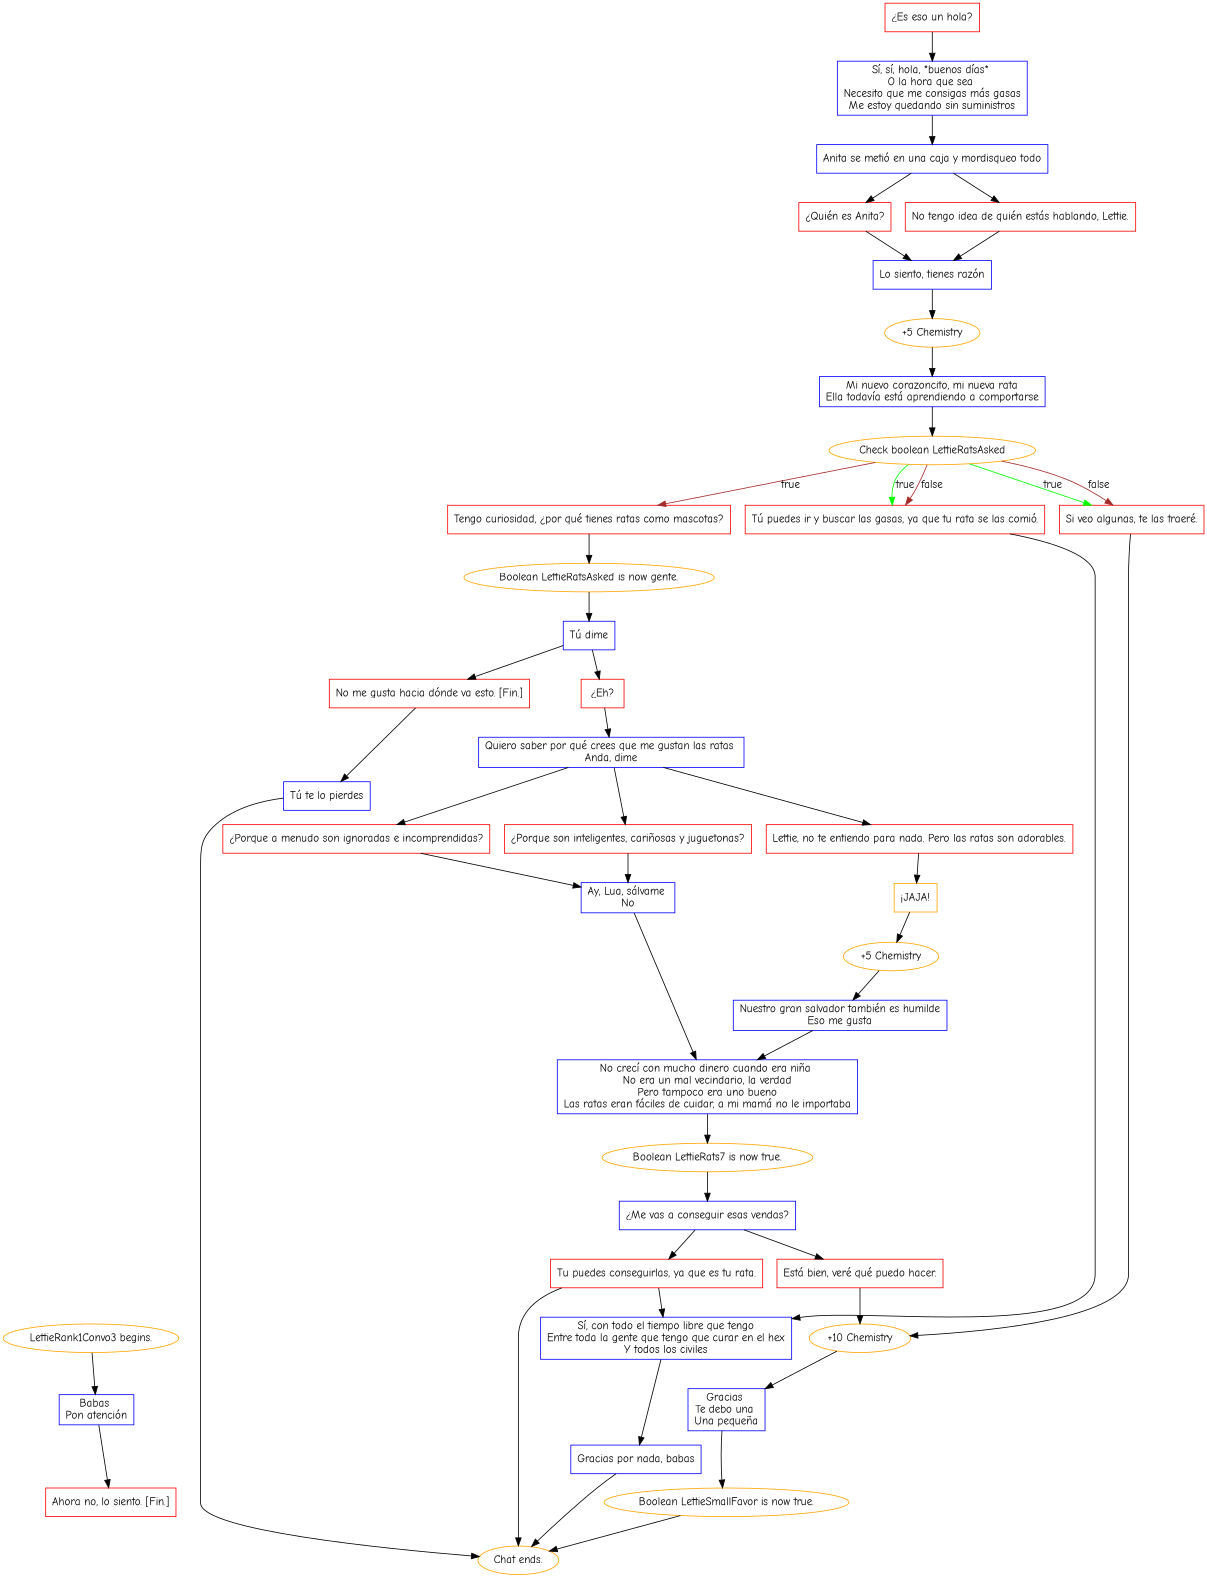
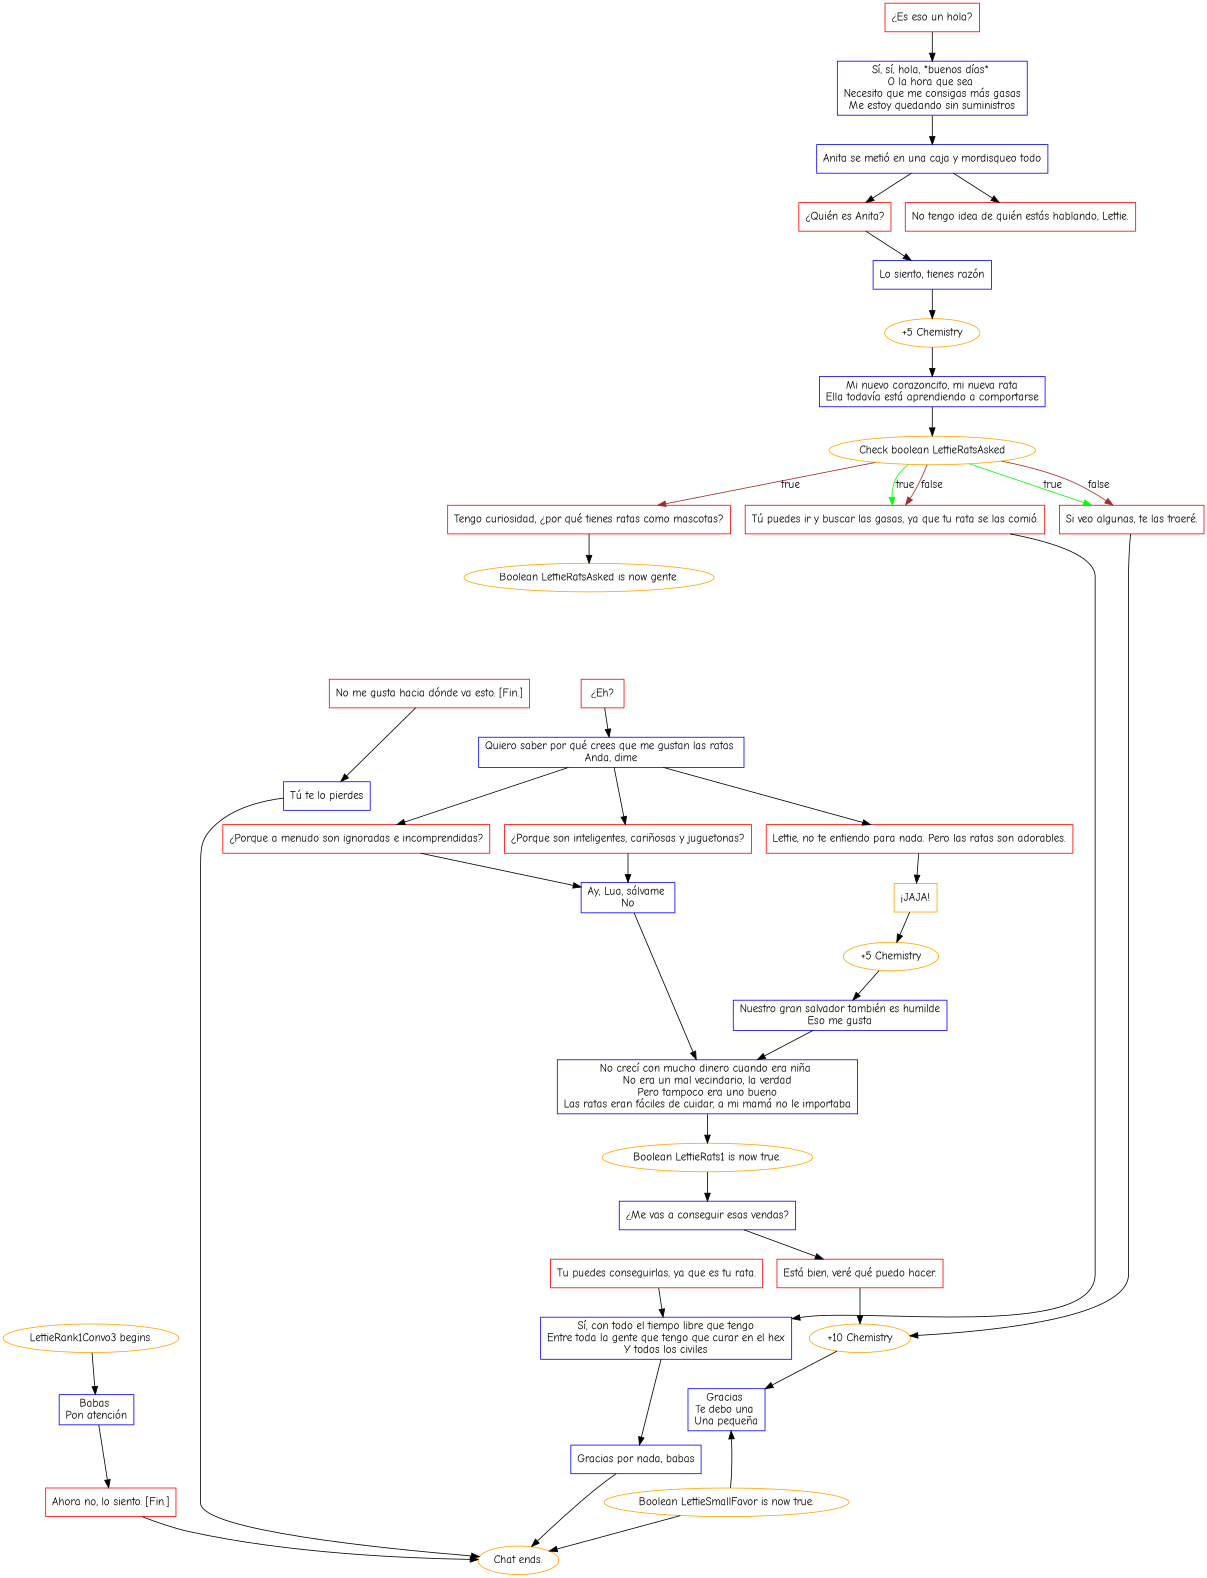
edge "No tengo idea de quién estás hablando, Lettie." -> "Lo siento, tienes razón": removed
node "Tú dime": removed
node "Boolean LettieRats7 is now true.": label "Boolean LettieRats7 is now true." -> "Boolean LettieRats1 is now true."
edge "¿Me vas a conseguir esas vendas?" -> "Tu puedes conseguirlas, ya que es tu rata.": removed
edge "Tu puedes conseguirlas, ya que es tu rata." -> "Chat ends.": now "Ahora no, lo siento. [Fin.]" -> "Chat ends."
edge "Gracias Te debo una Una pequeña" -> "Boolean LettieSmallFavor is now true.": reversed
